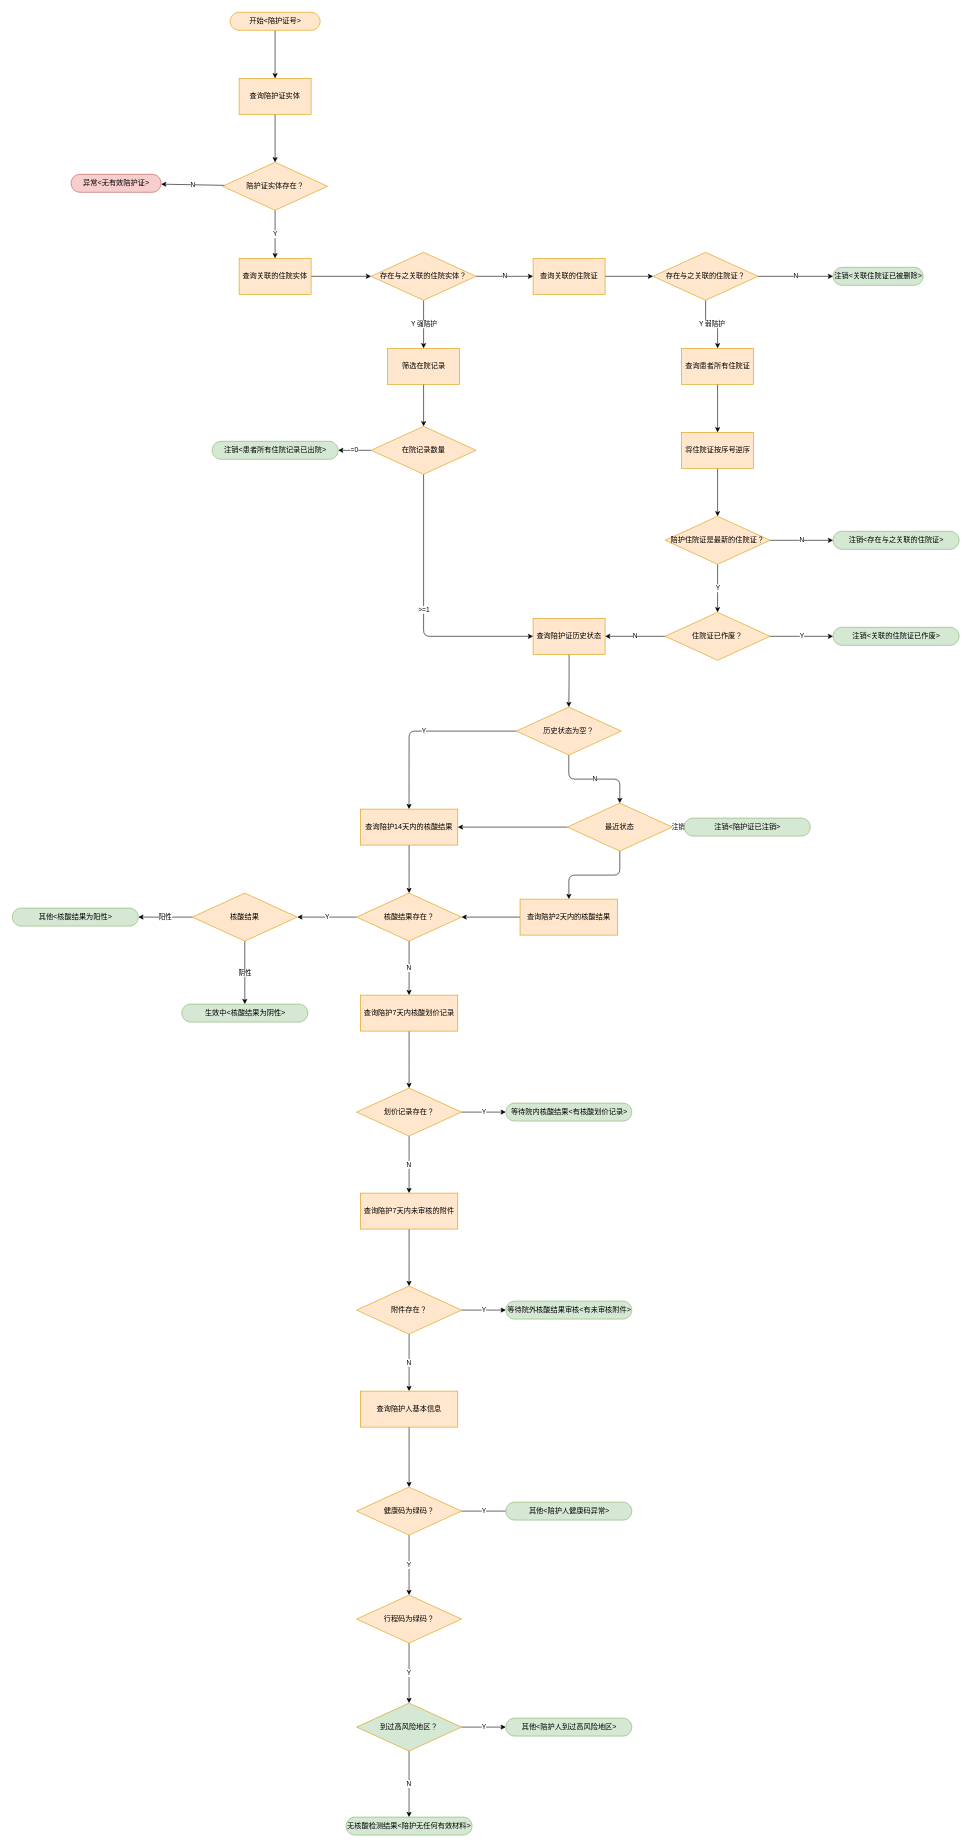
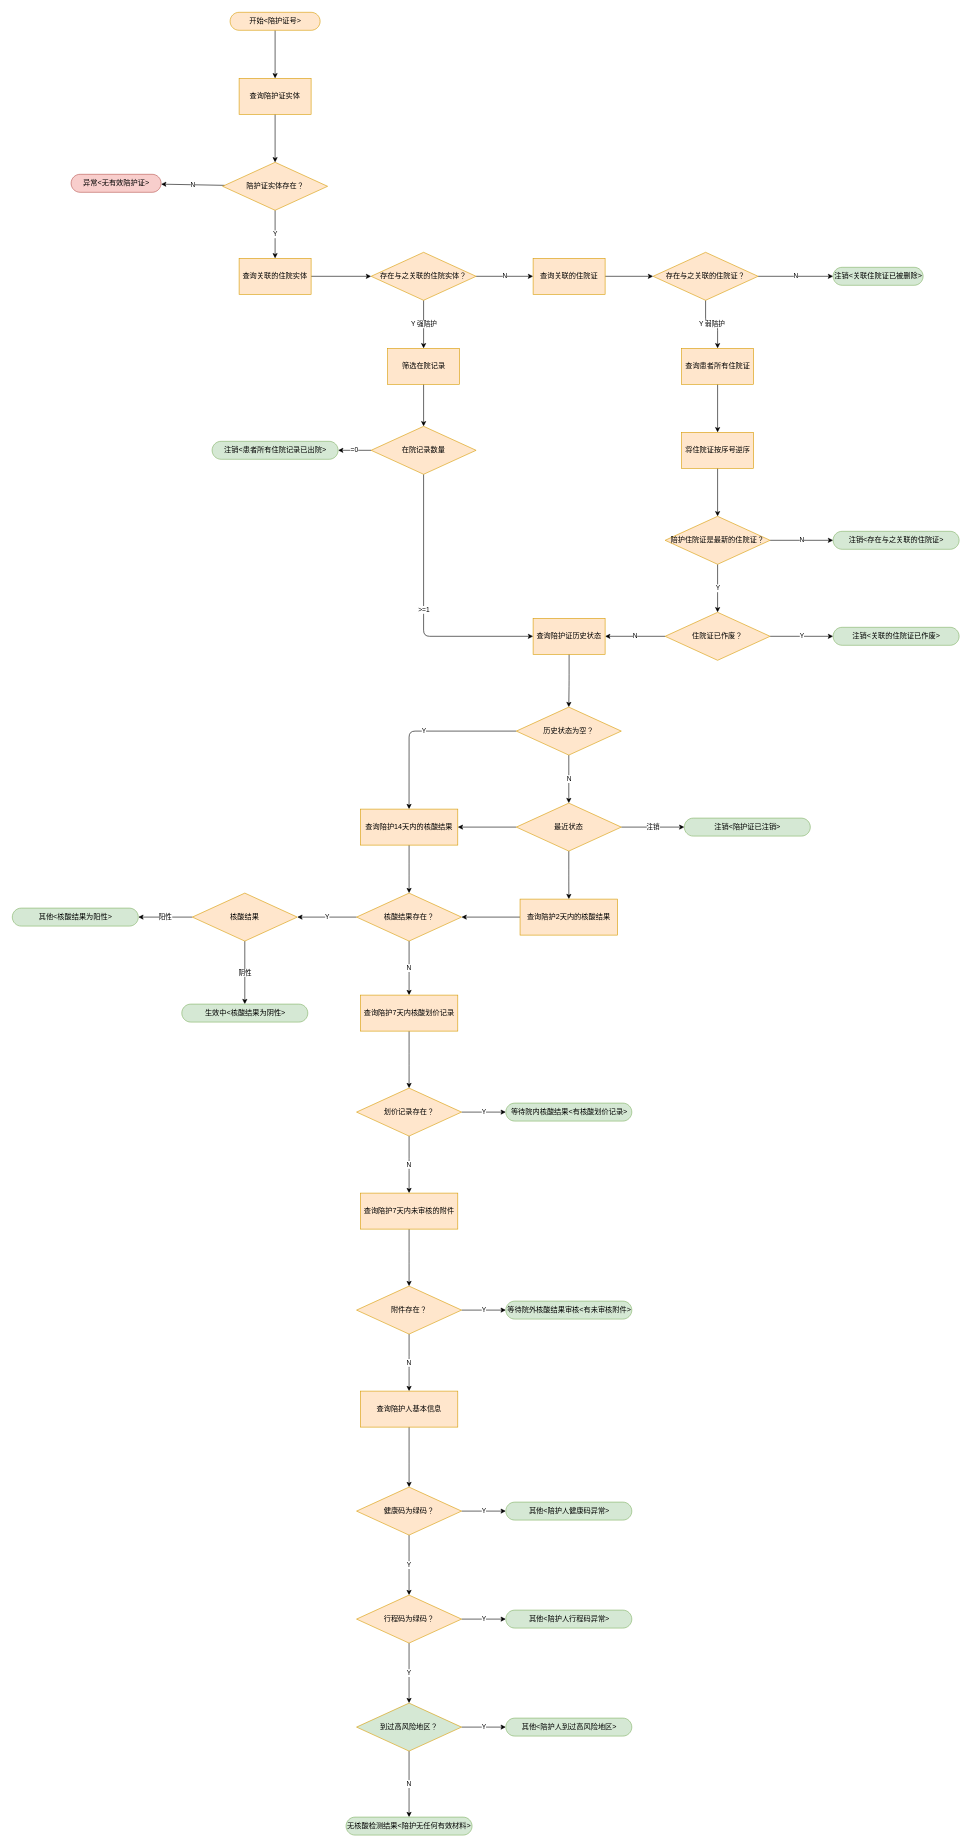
node "最近状态": moved (620, 827) -> (569, 827)
edge "健康码为绿码？" -- "其他<陪护人健康码异常>": arrowhead none -> classic
edge "行程码为绿码？" -> "其他<陪护人行程码异常>": added, label "Y"
node "其他<陪护人行程码异常>": added
